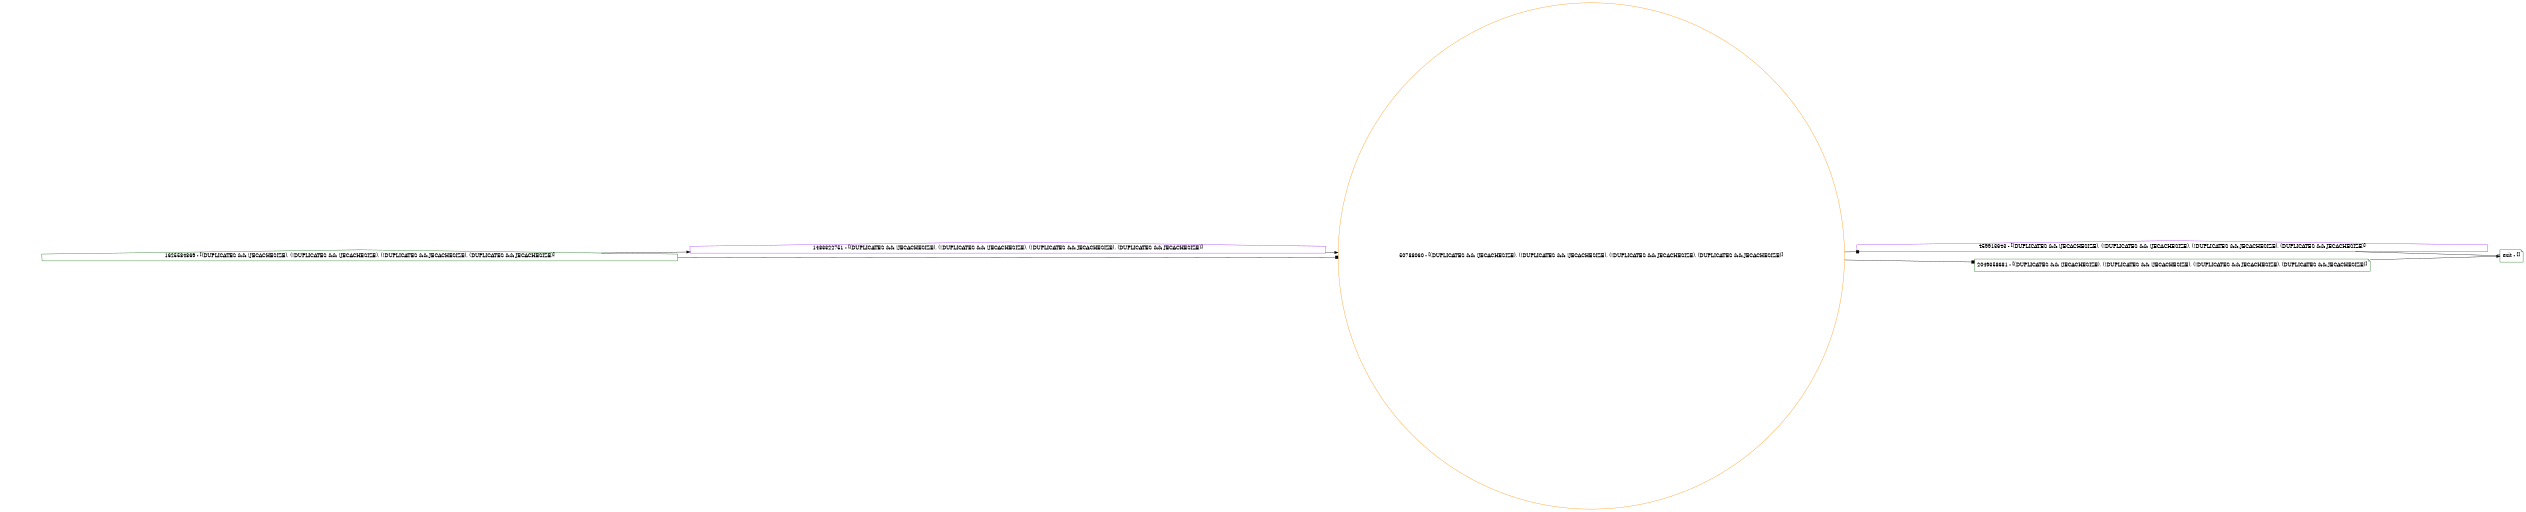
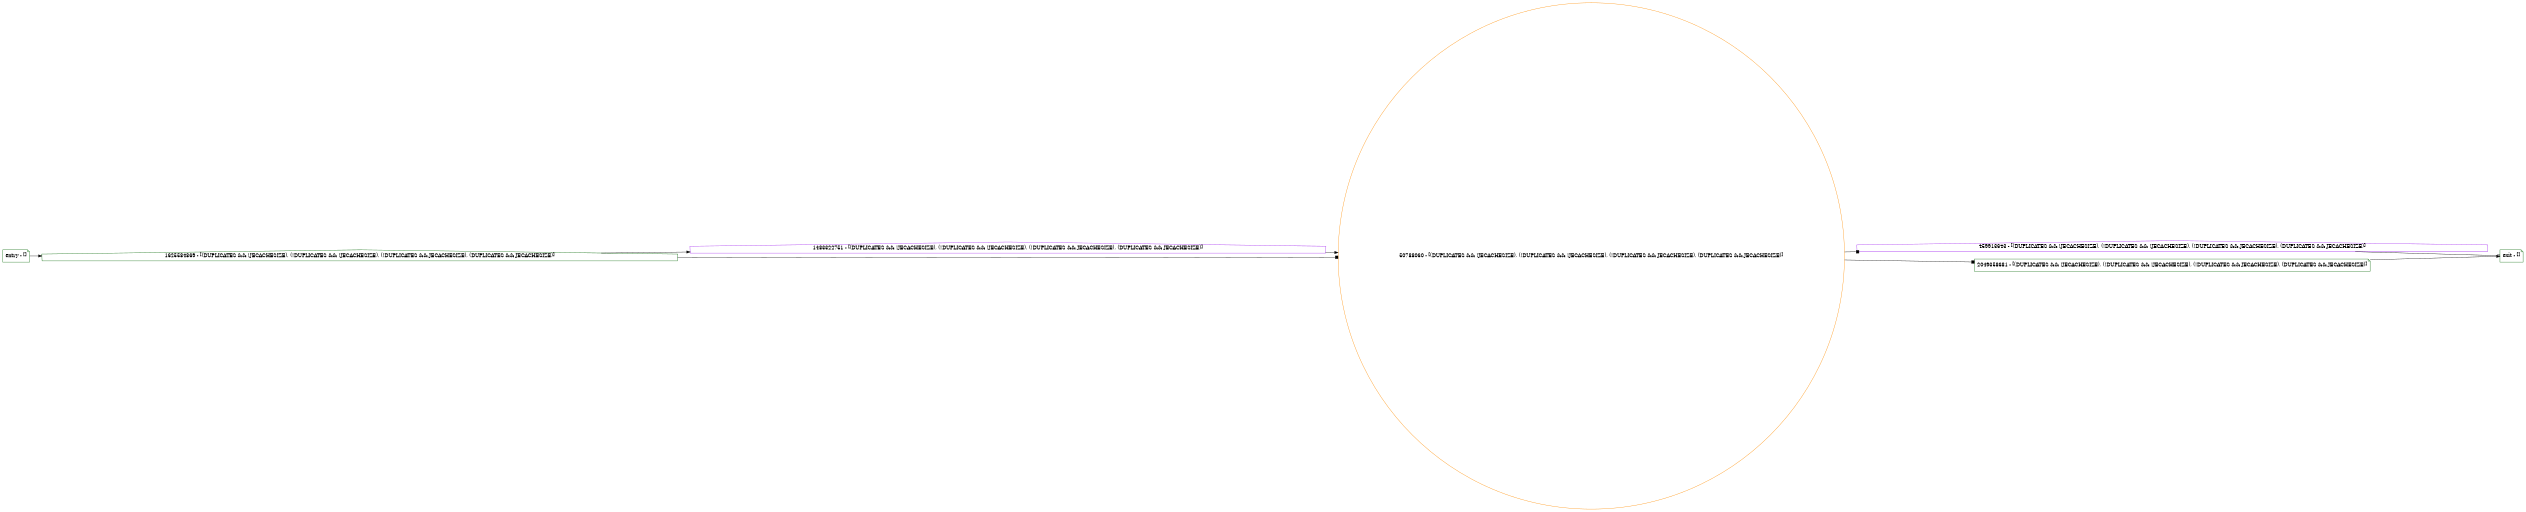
node "entry - []": added
